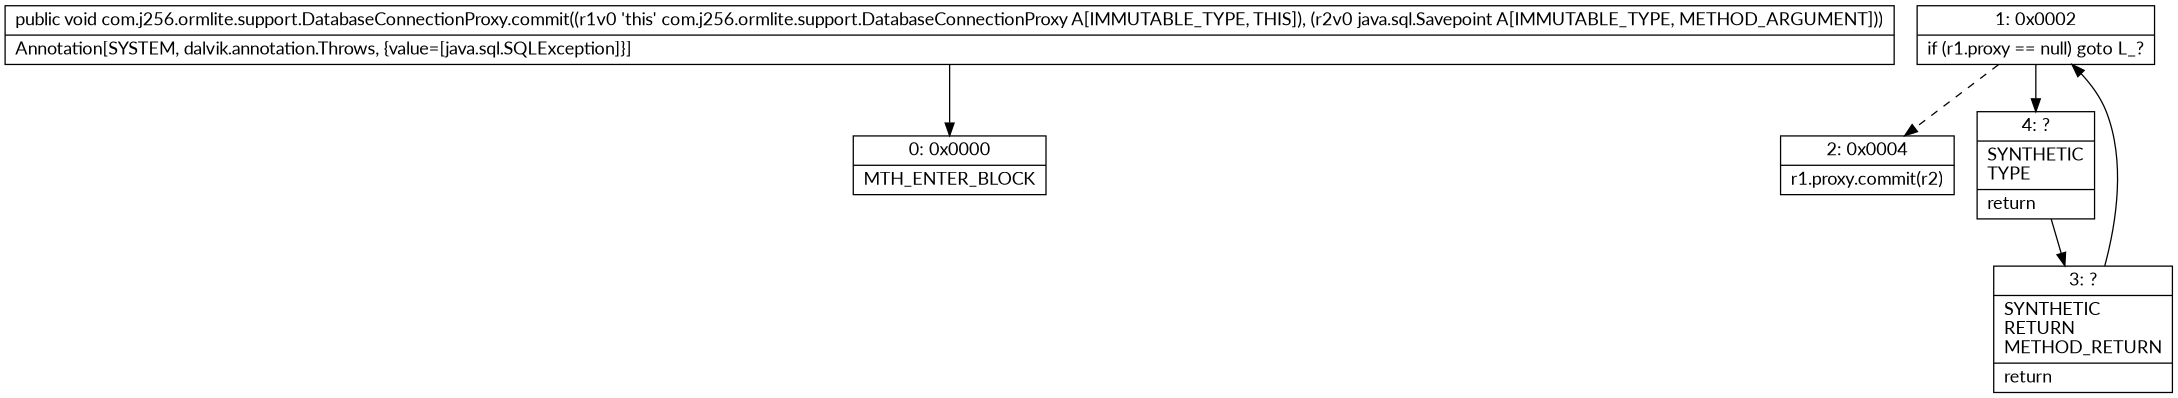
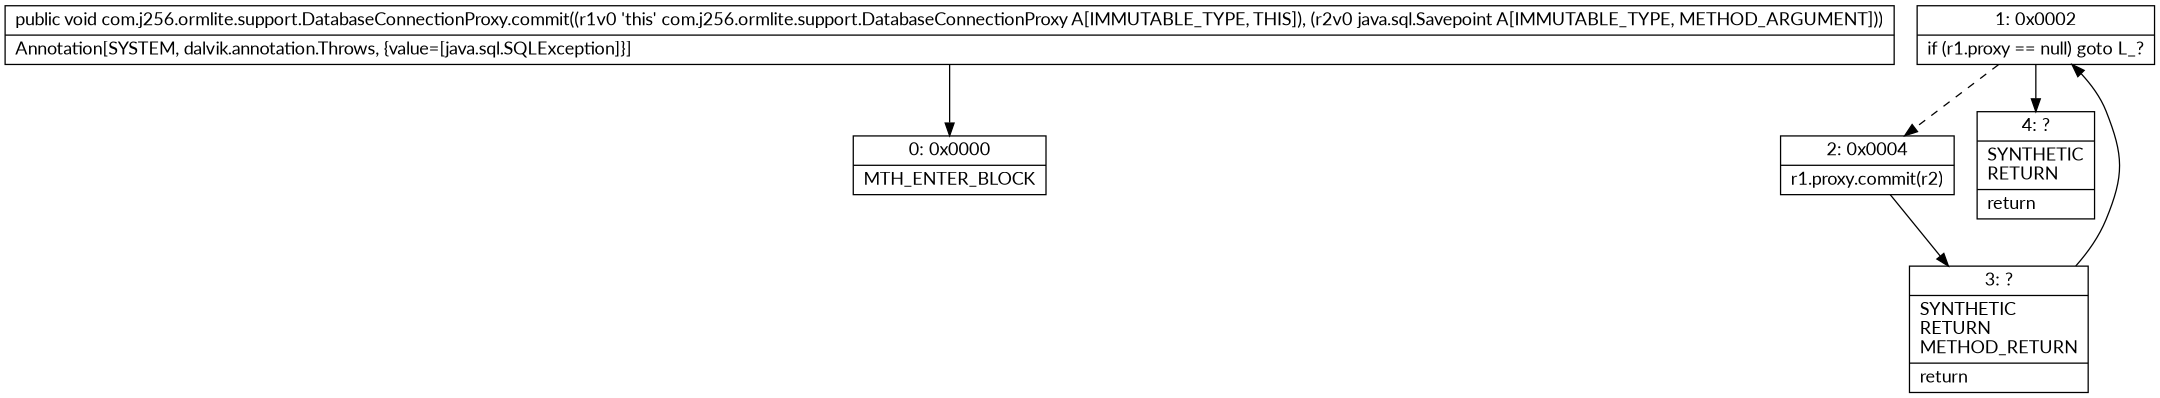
node "4: ?": text "TYPE" -> "RETURN"
edge "4: ?" -> "3: ?": now "2: 0x0004" -> "3: ?"
